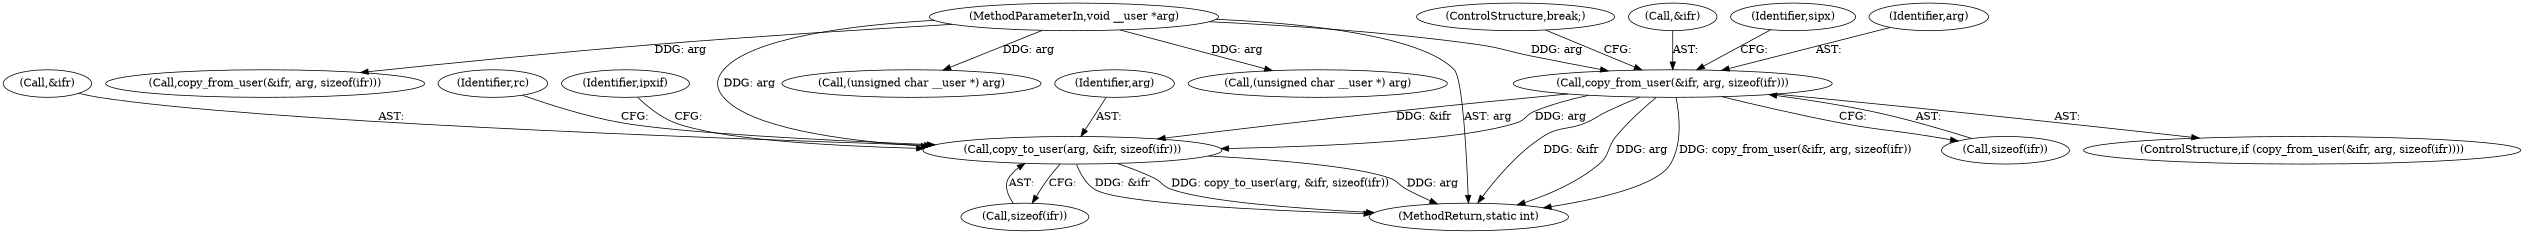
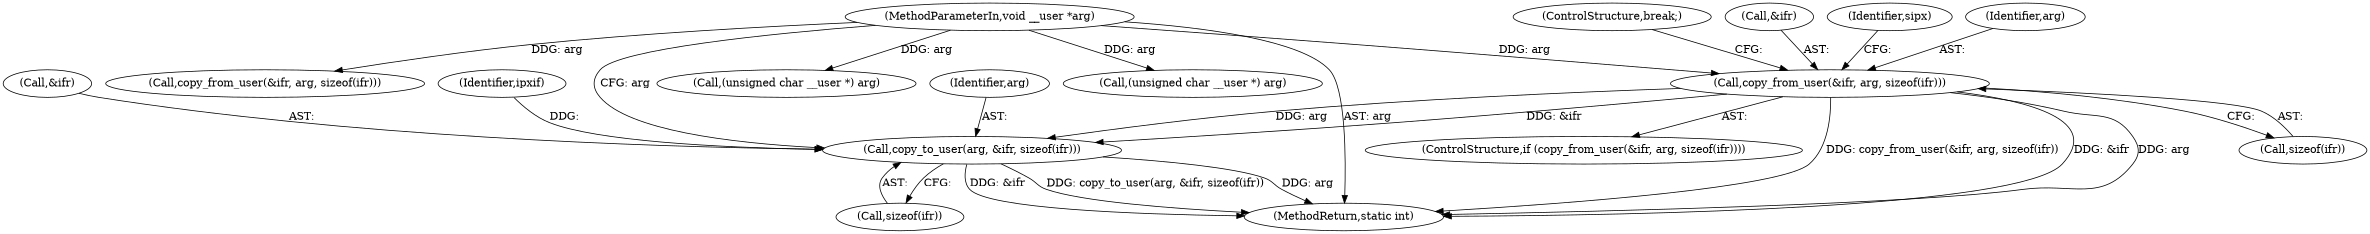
node "(Identifier,rc)": removed
edge "(MethodParameterIn,void __user *arg)" -> "(Call,copy_to_user(arg, &ifr, sizeof(ifr)))": label "DDG: arg" -> "CFG: arg"
edge "(Identifier,ipxif)" -> "(Call,copy_to_user(arg, &ifr, sizeof(ifr)))": label "CFG: " -> "DDG: "
